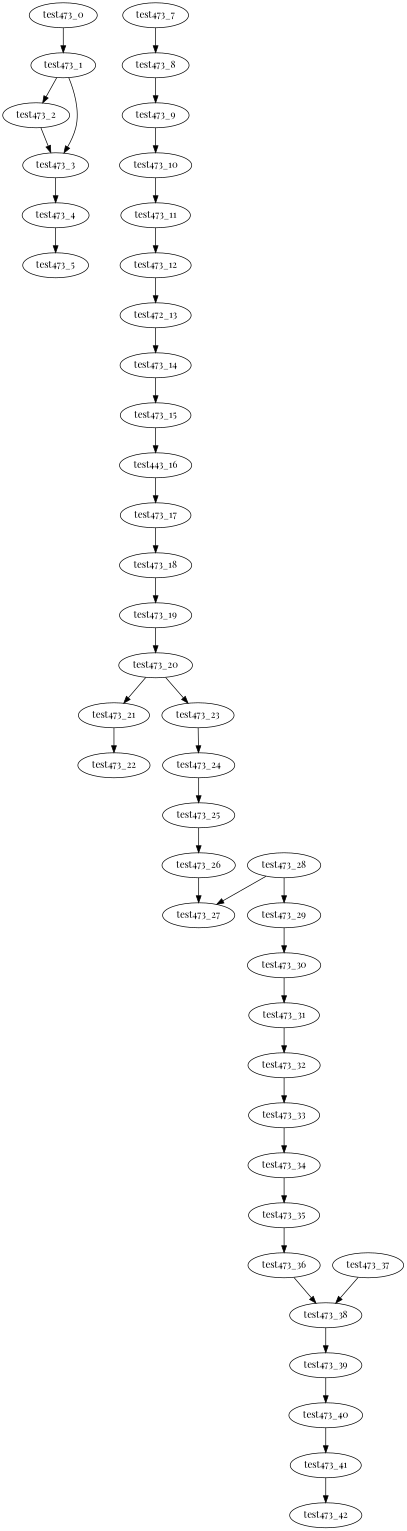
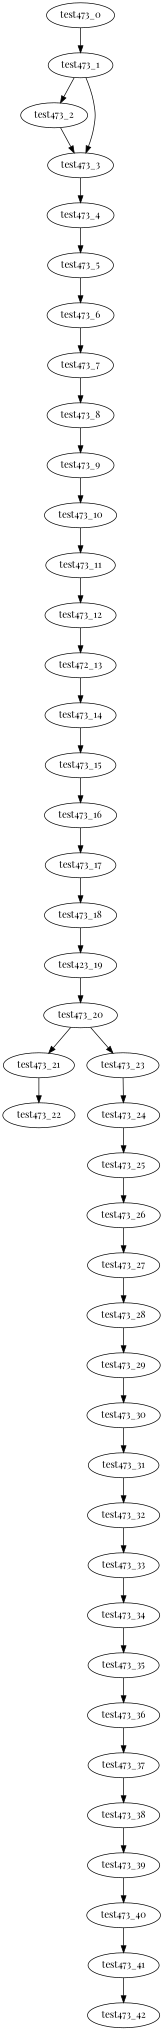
node "test473_6": added
node "test443_16": label "test443_16" -> "test473_16"
node "test473_19": label "test473_19" -> "test423_19"
edge "test473_28" -> "test473_27": reversed
edge "test473_36" -> "test473_38": now "test473_36" -> "test473_37"
